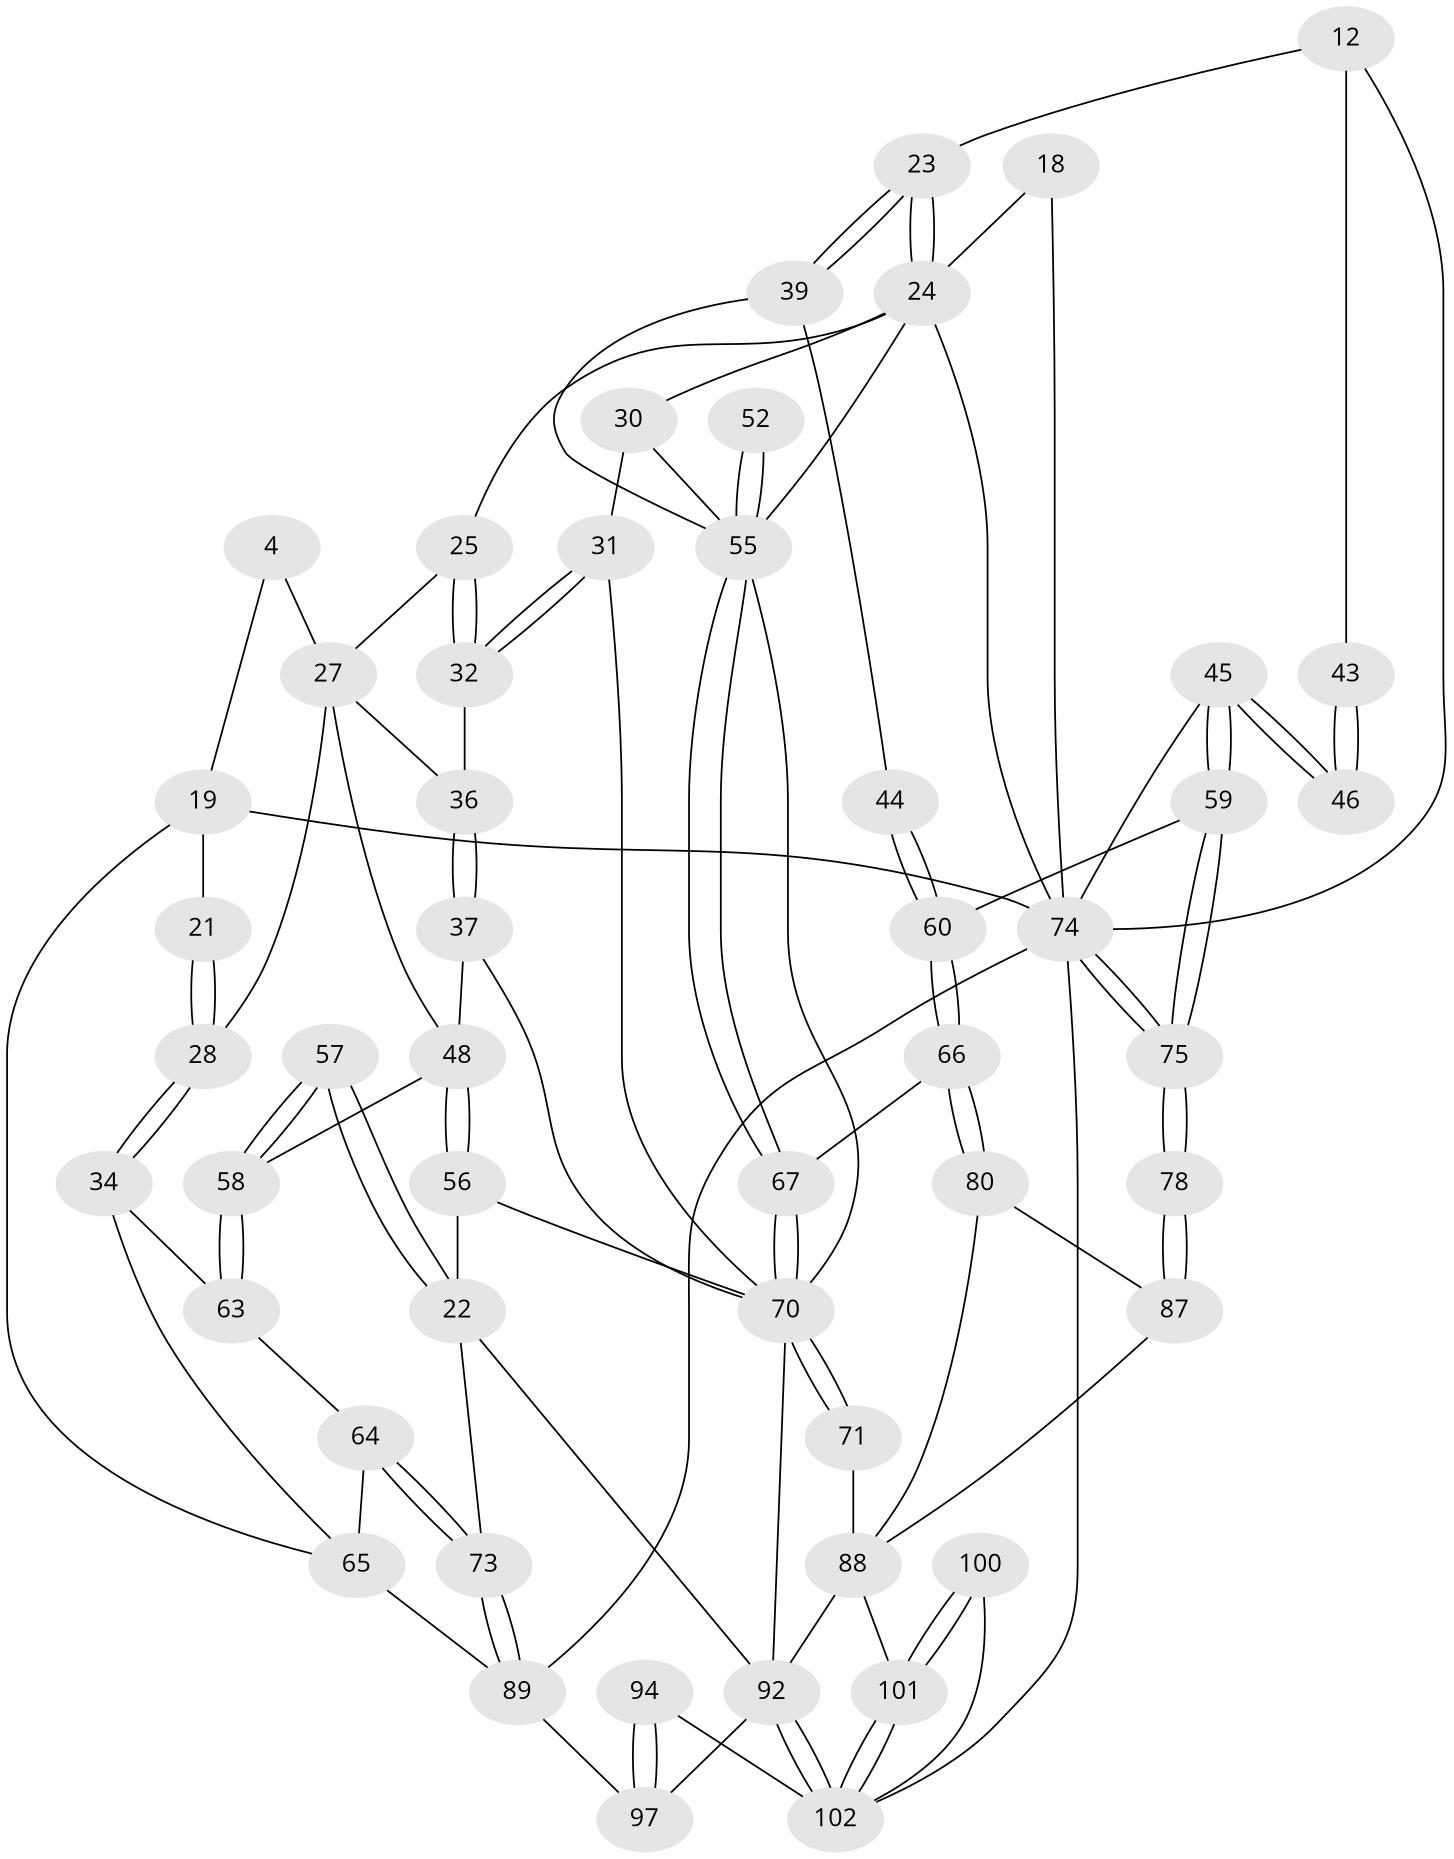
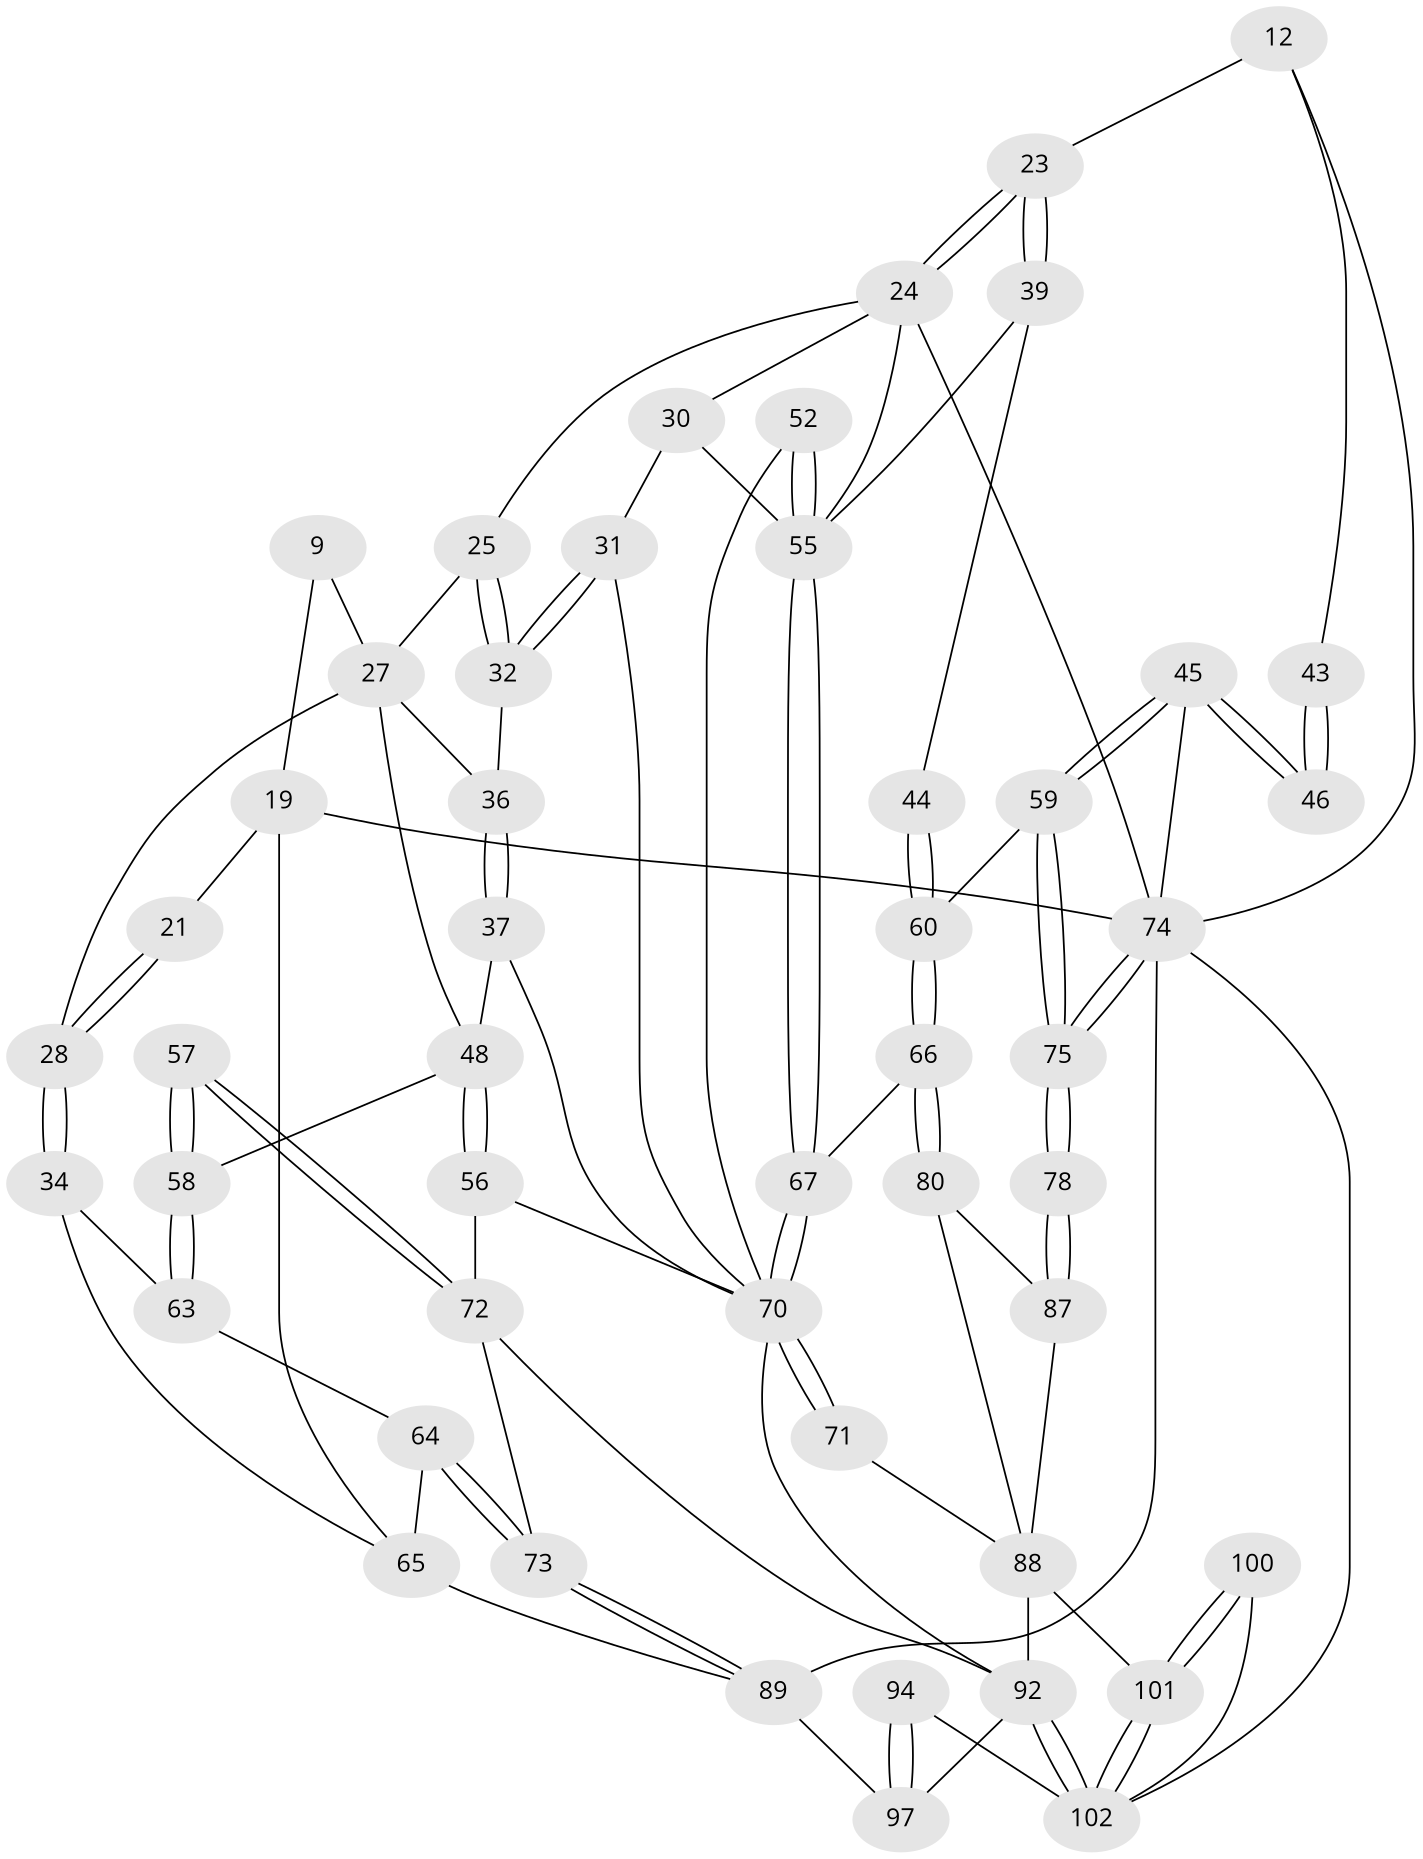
node "18": removed
node "4": label "4" -> "9"
edge "55" -- "70": now "52" -- "70"
node "22": label "22" -> "72"
